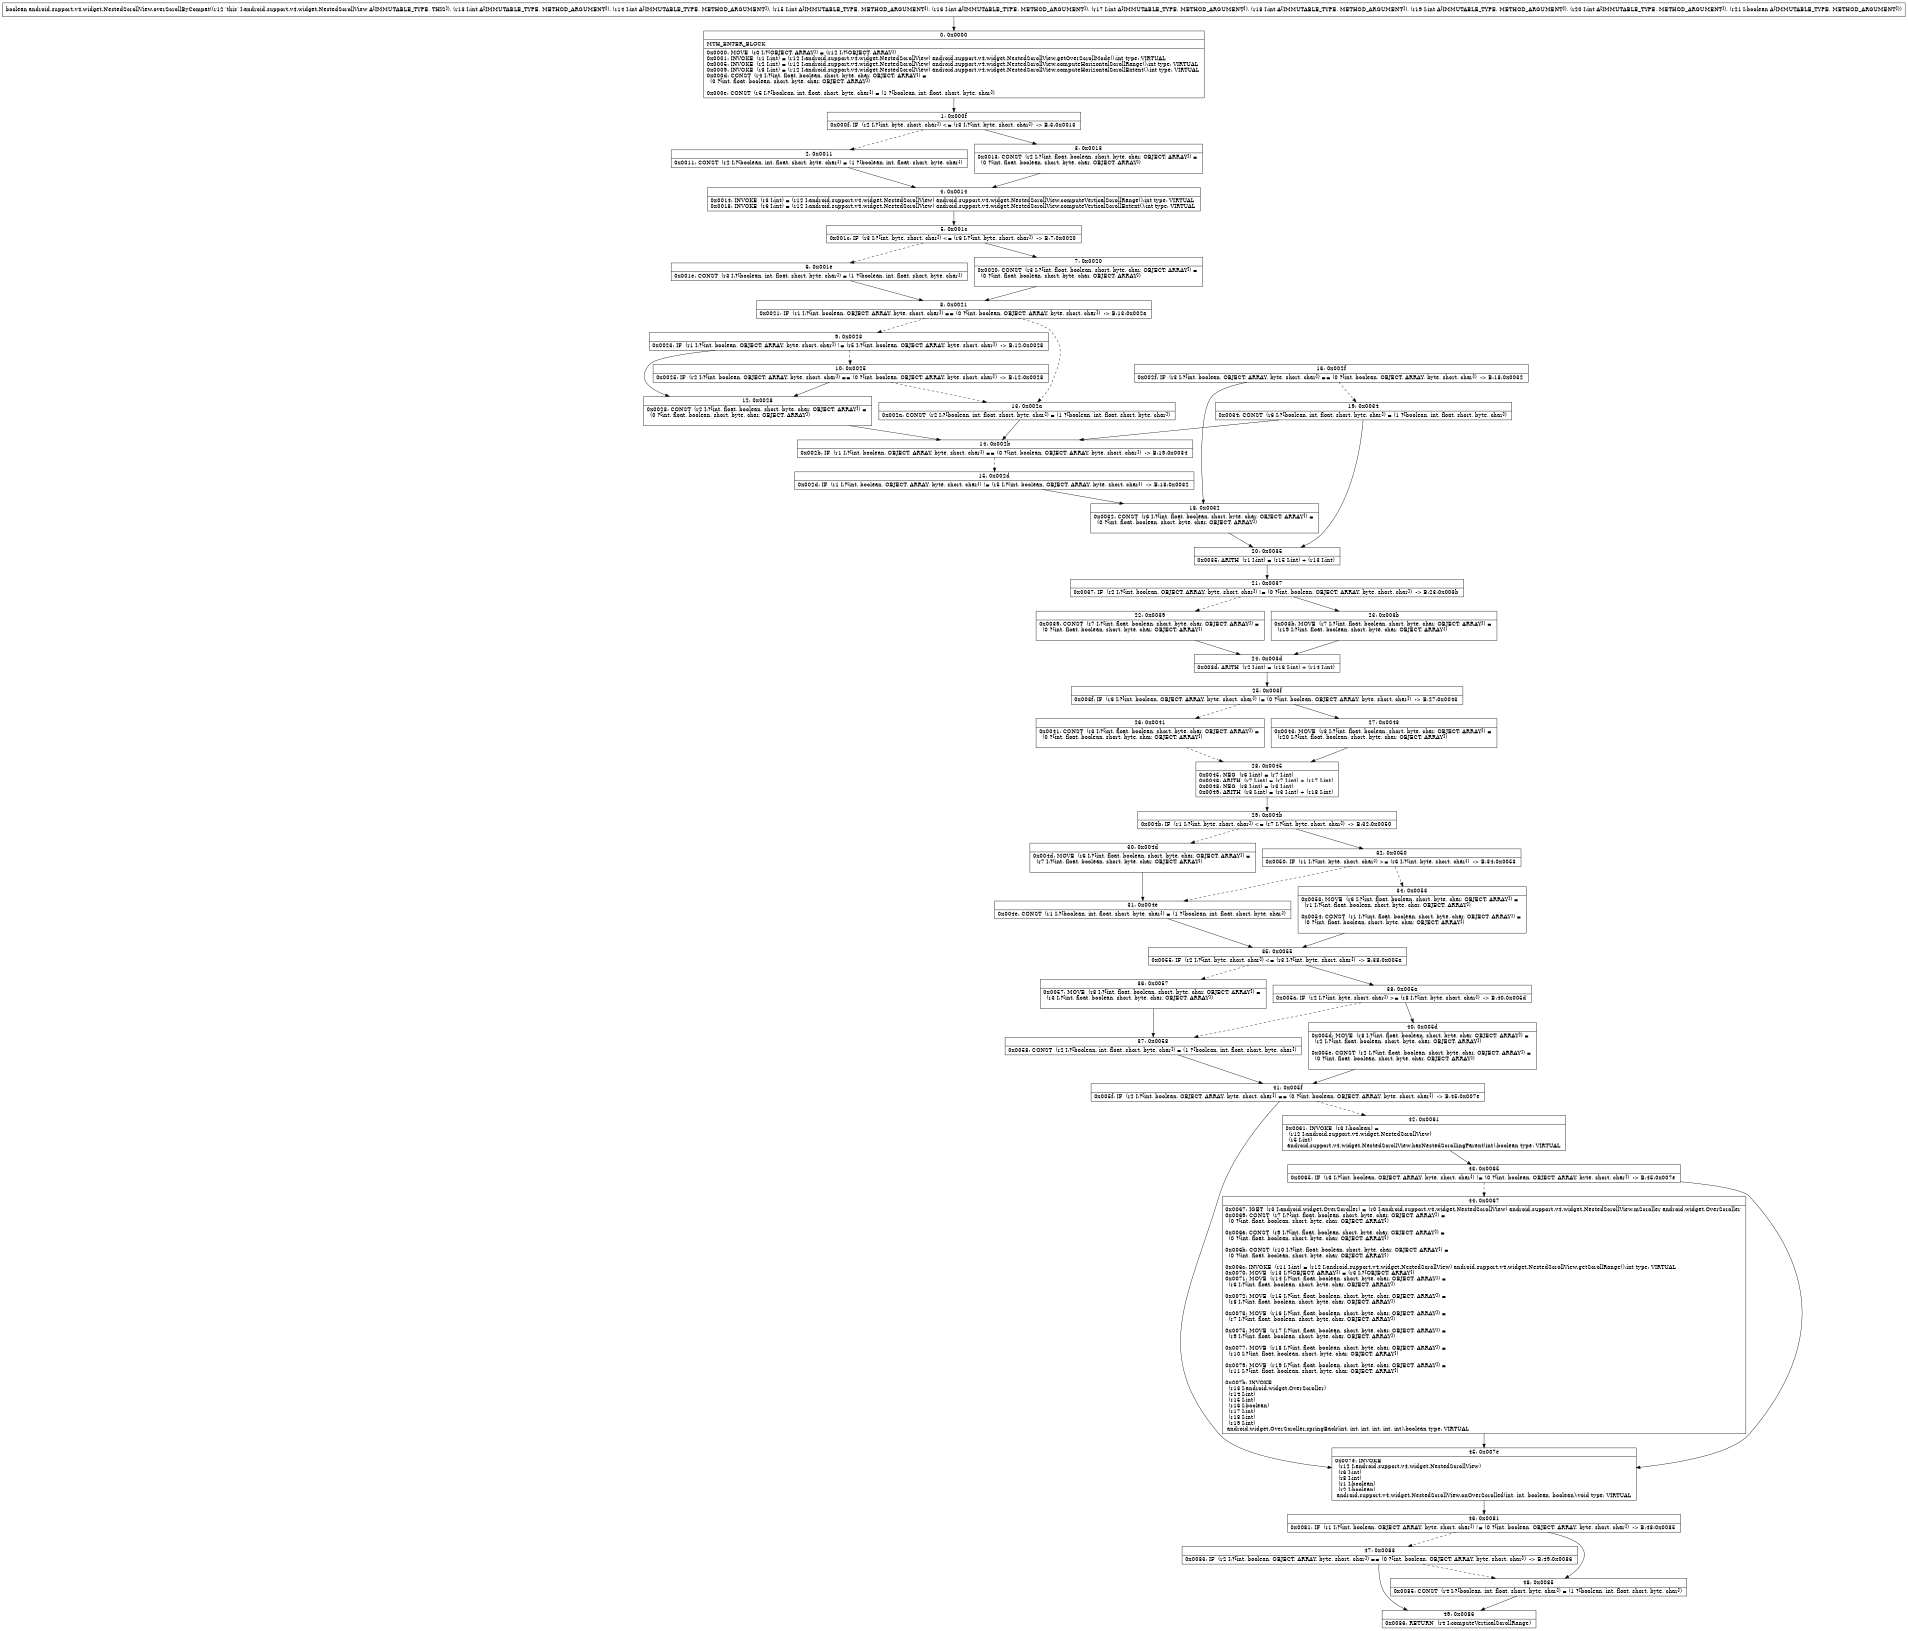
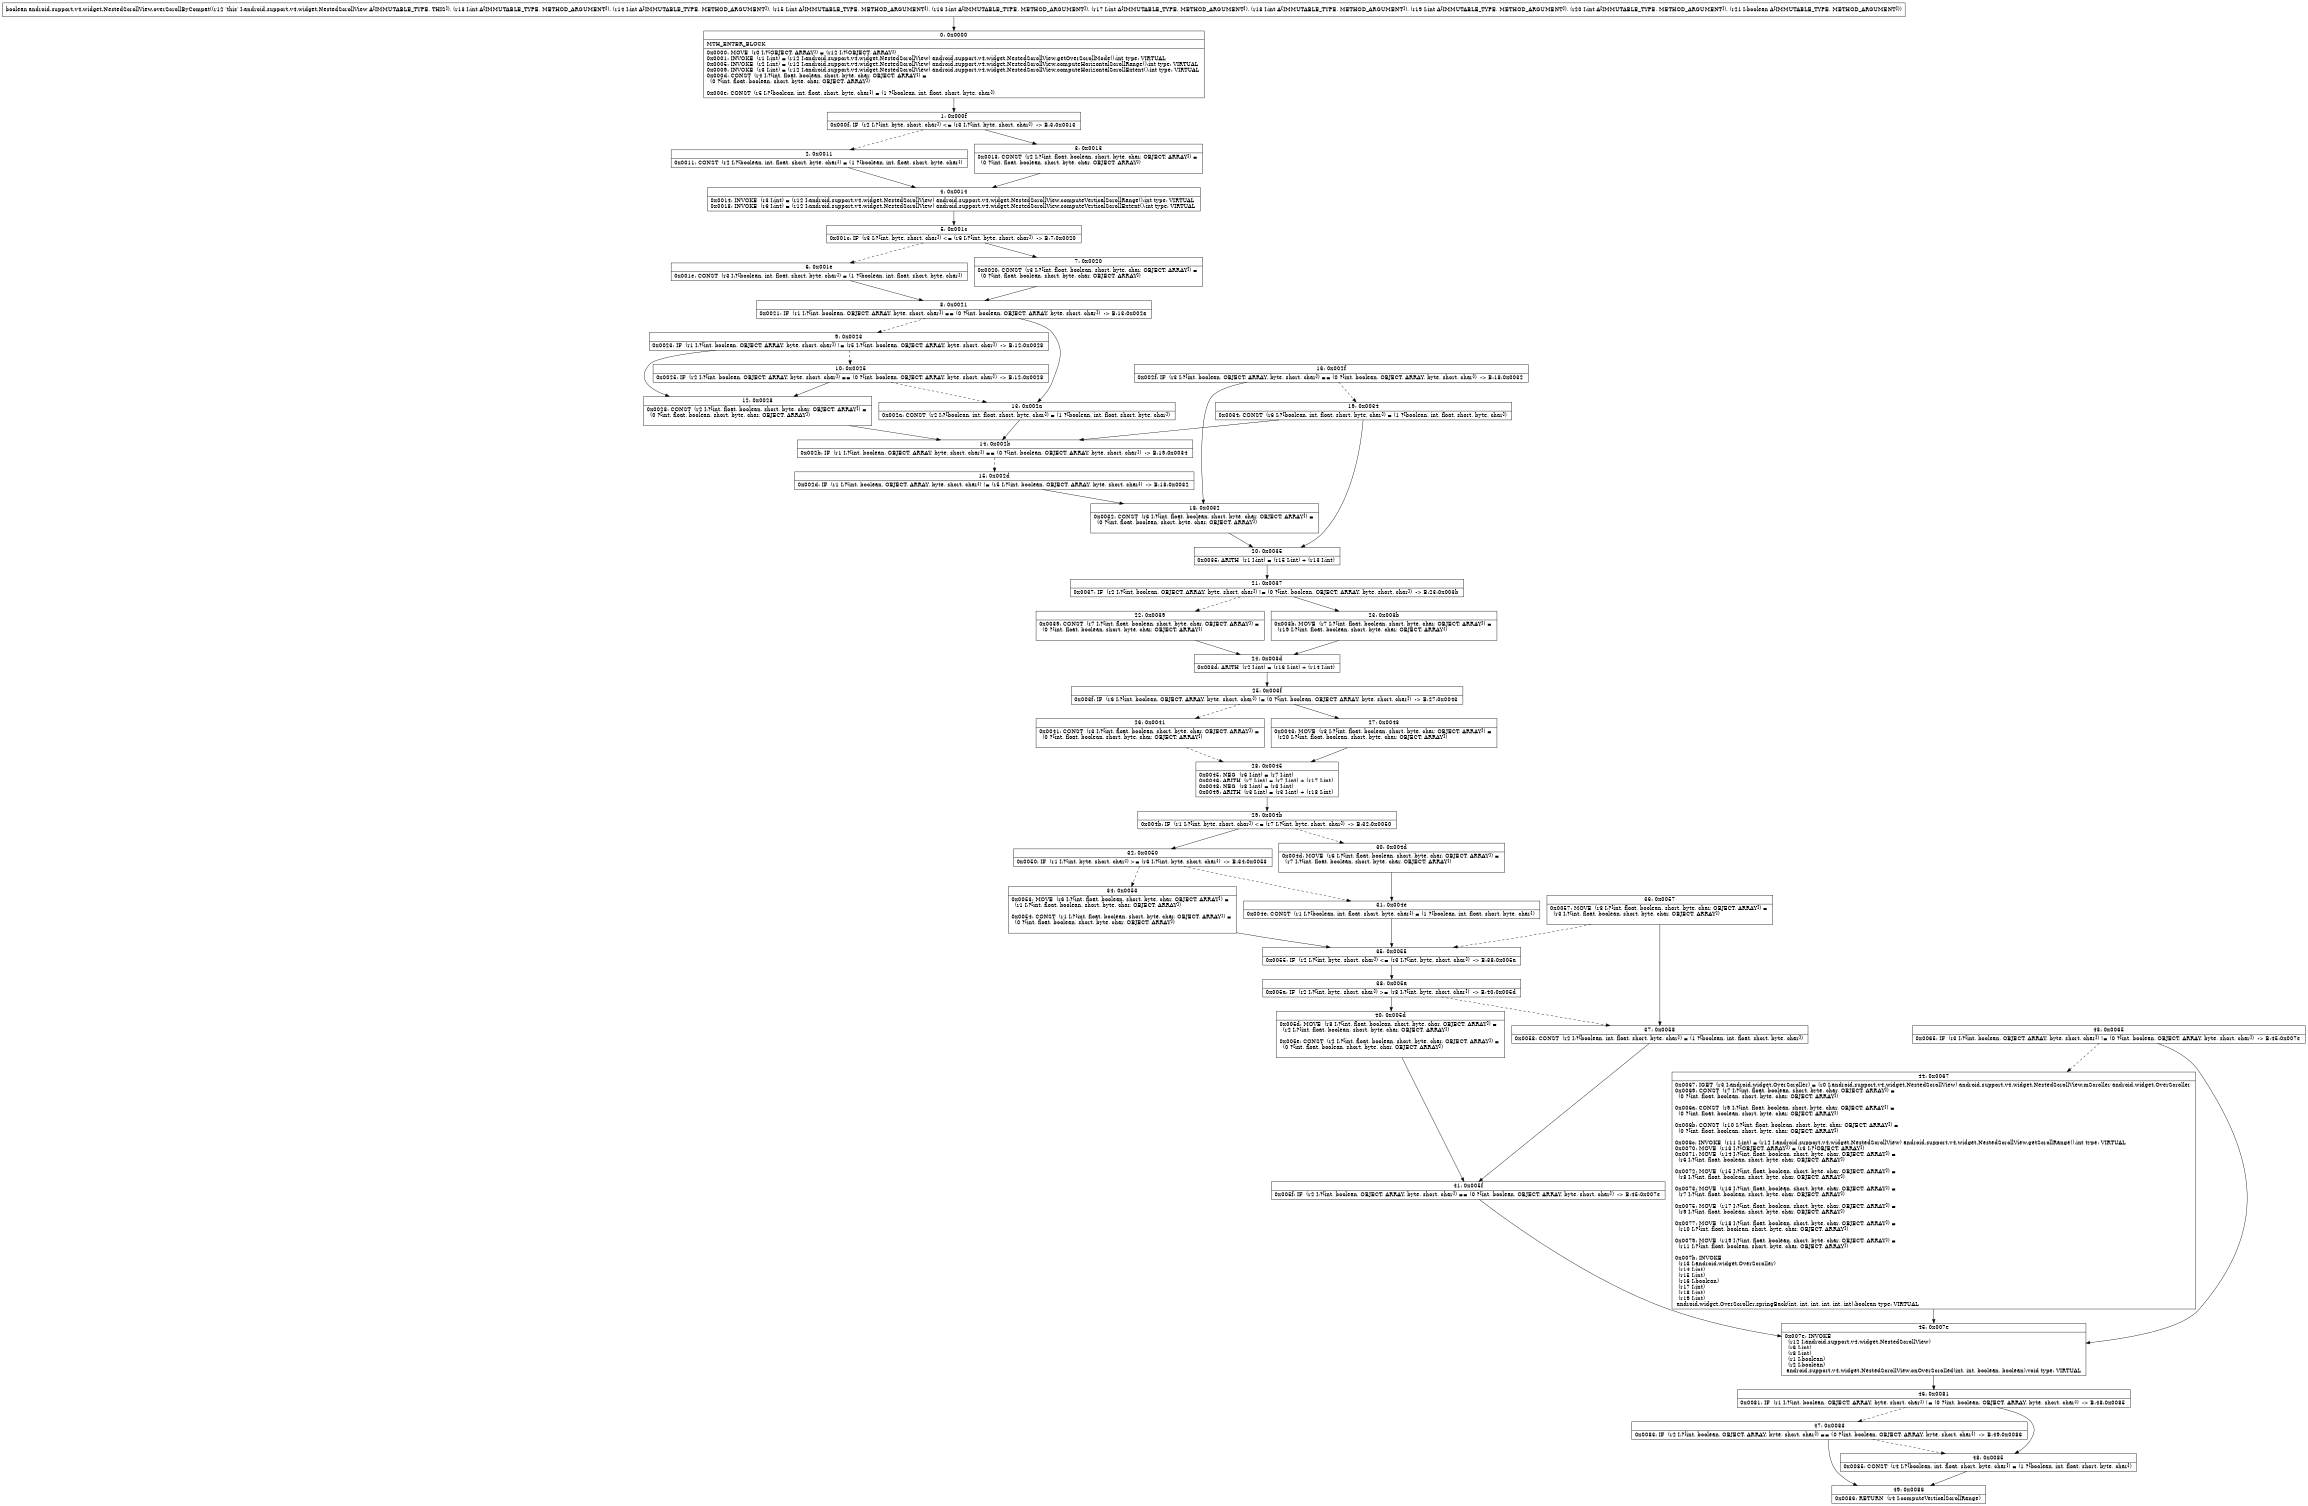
edge "8: 0x0021" -> "13: 0x002a": style dashed -> solid
edge "35: 0x0055" -> "36: 0x0057": reversed
node "42: 0x0061": removed
